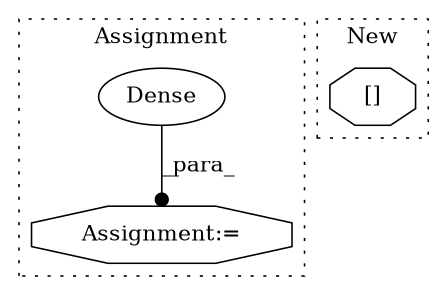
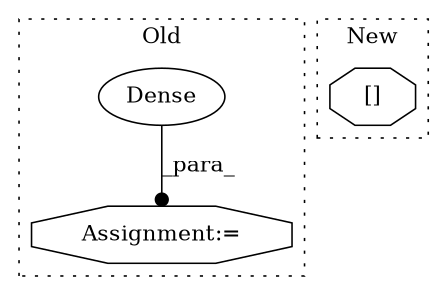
cluster "Assignment": label "Assignment" -> "Old"
